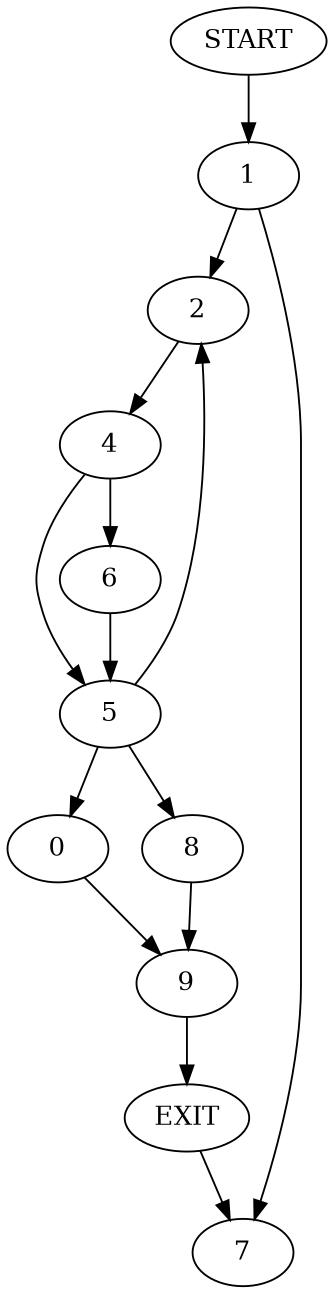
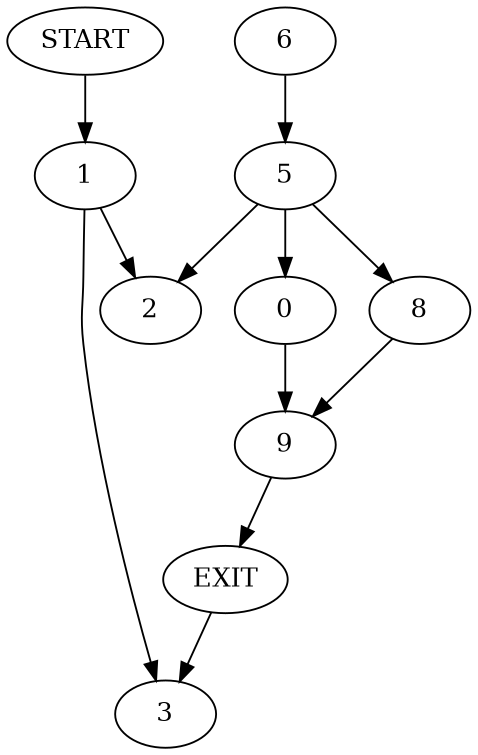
node "4": removed
node "7": label "7" -> "3"
